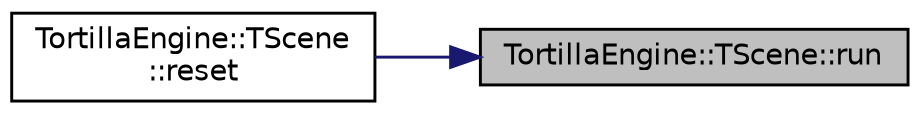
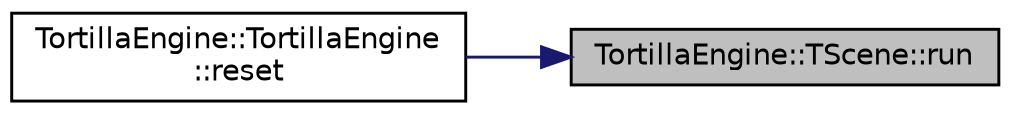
node "TortillaEngine::TScene ::reset": label "TortillaEngine::TScene ::reset" -> "TortillaEngine::TortillaEngine ::reset"
